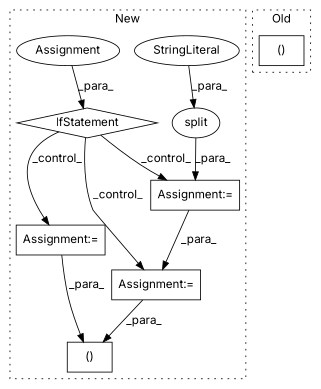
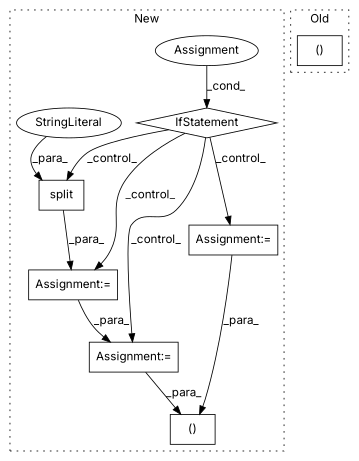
edge "Assignment" -> "IfStatement": label "_para_" -> "_cond_"
node "split": shape ellipse -> box
edge "IfStatement" -> "split": added, label "_control_"
